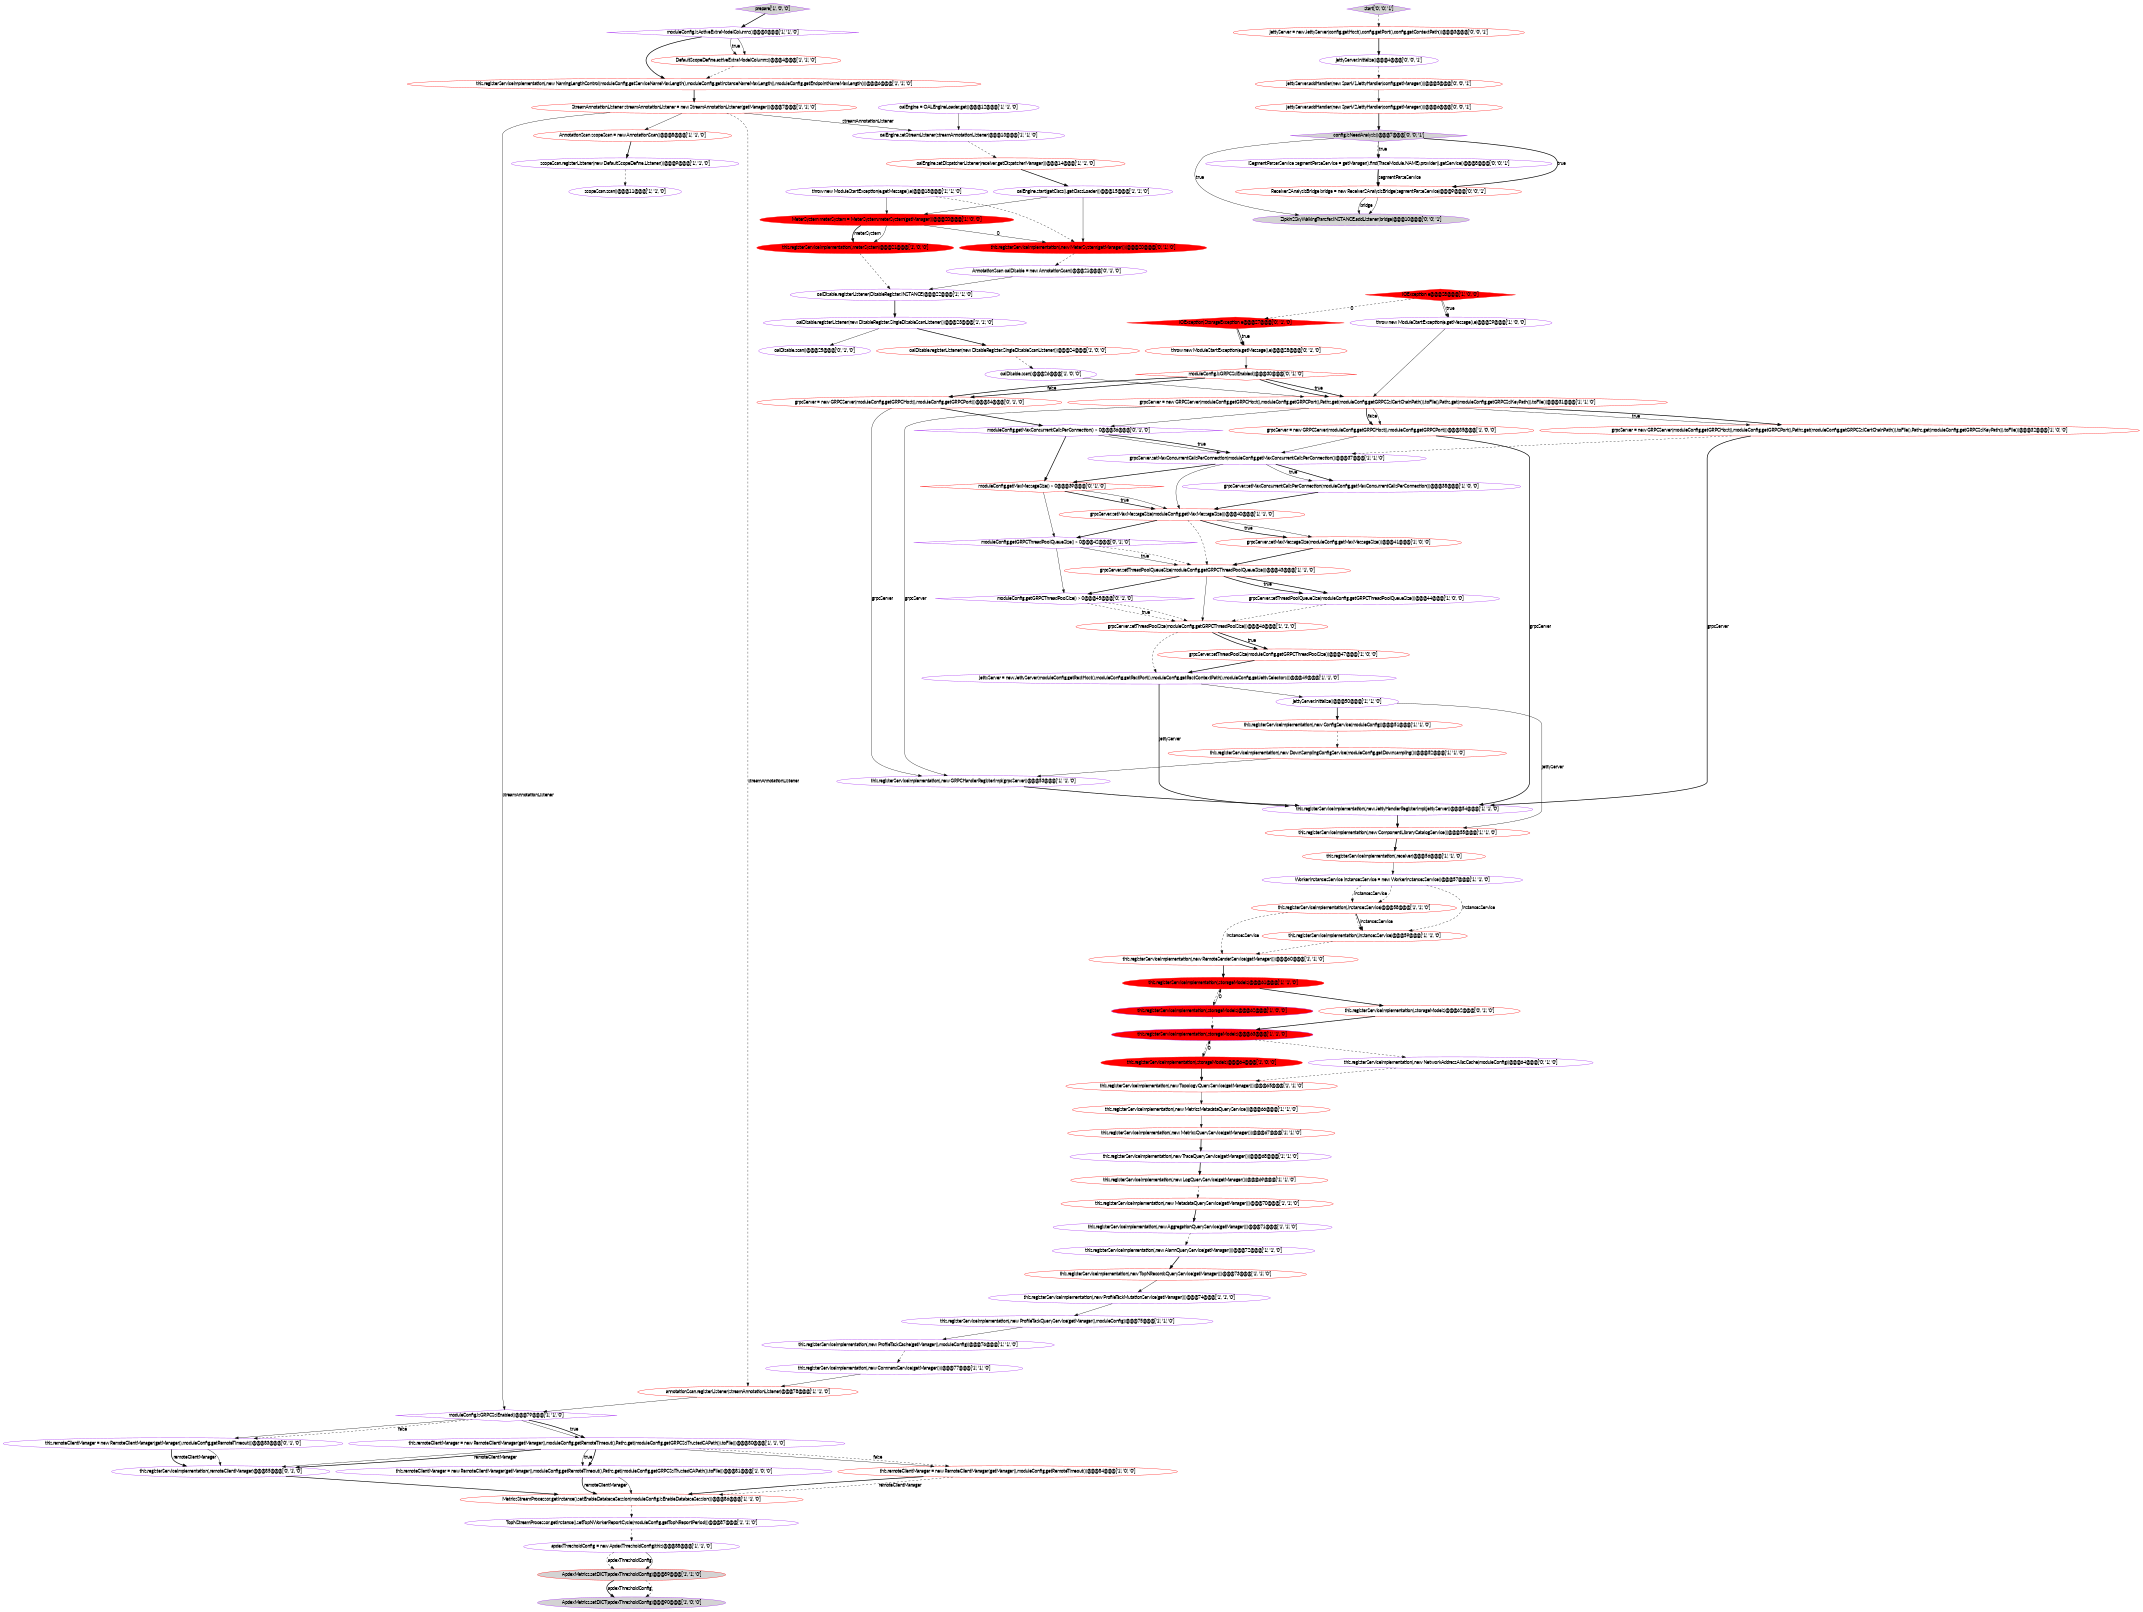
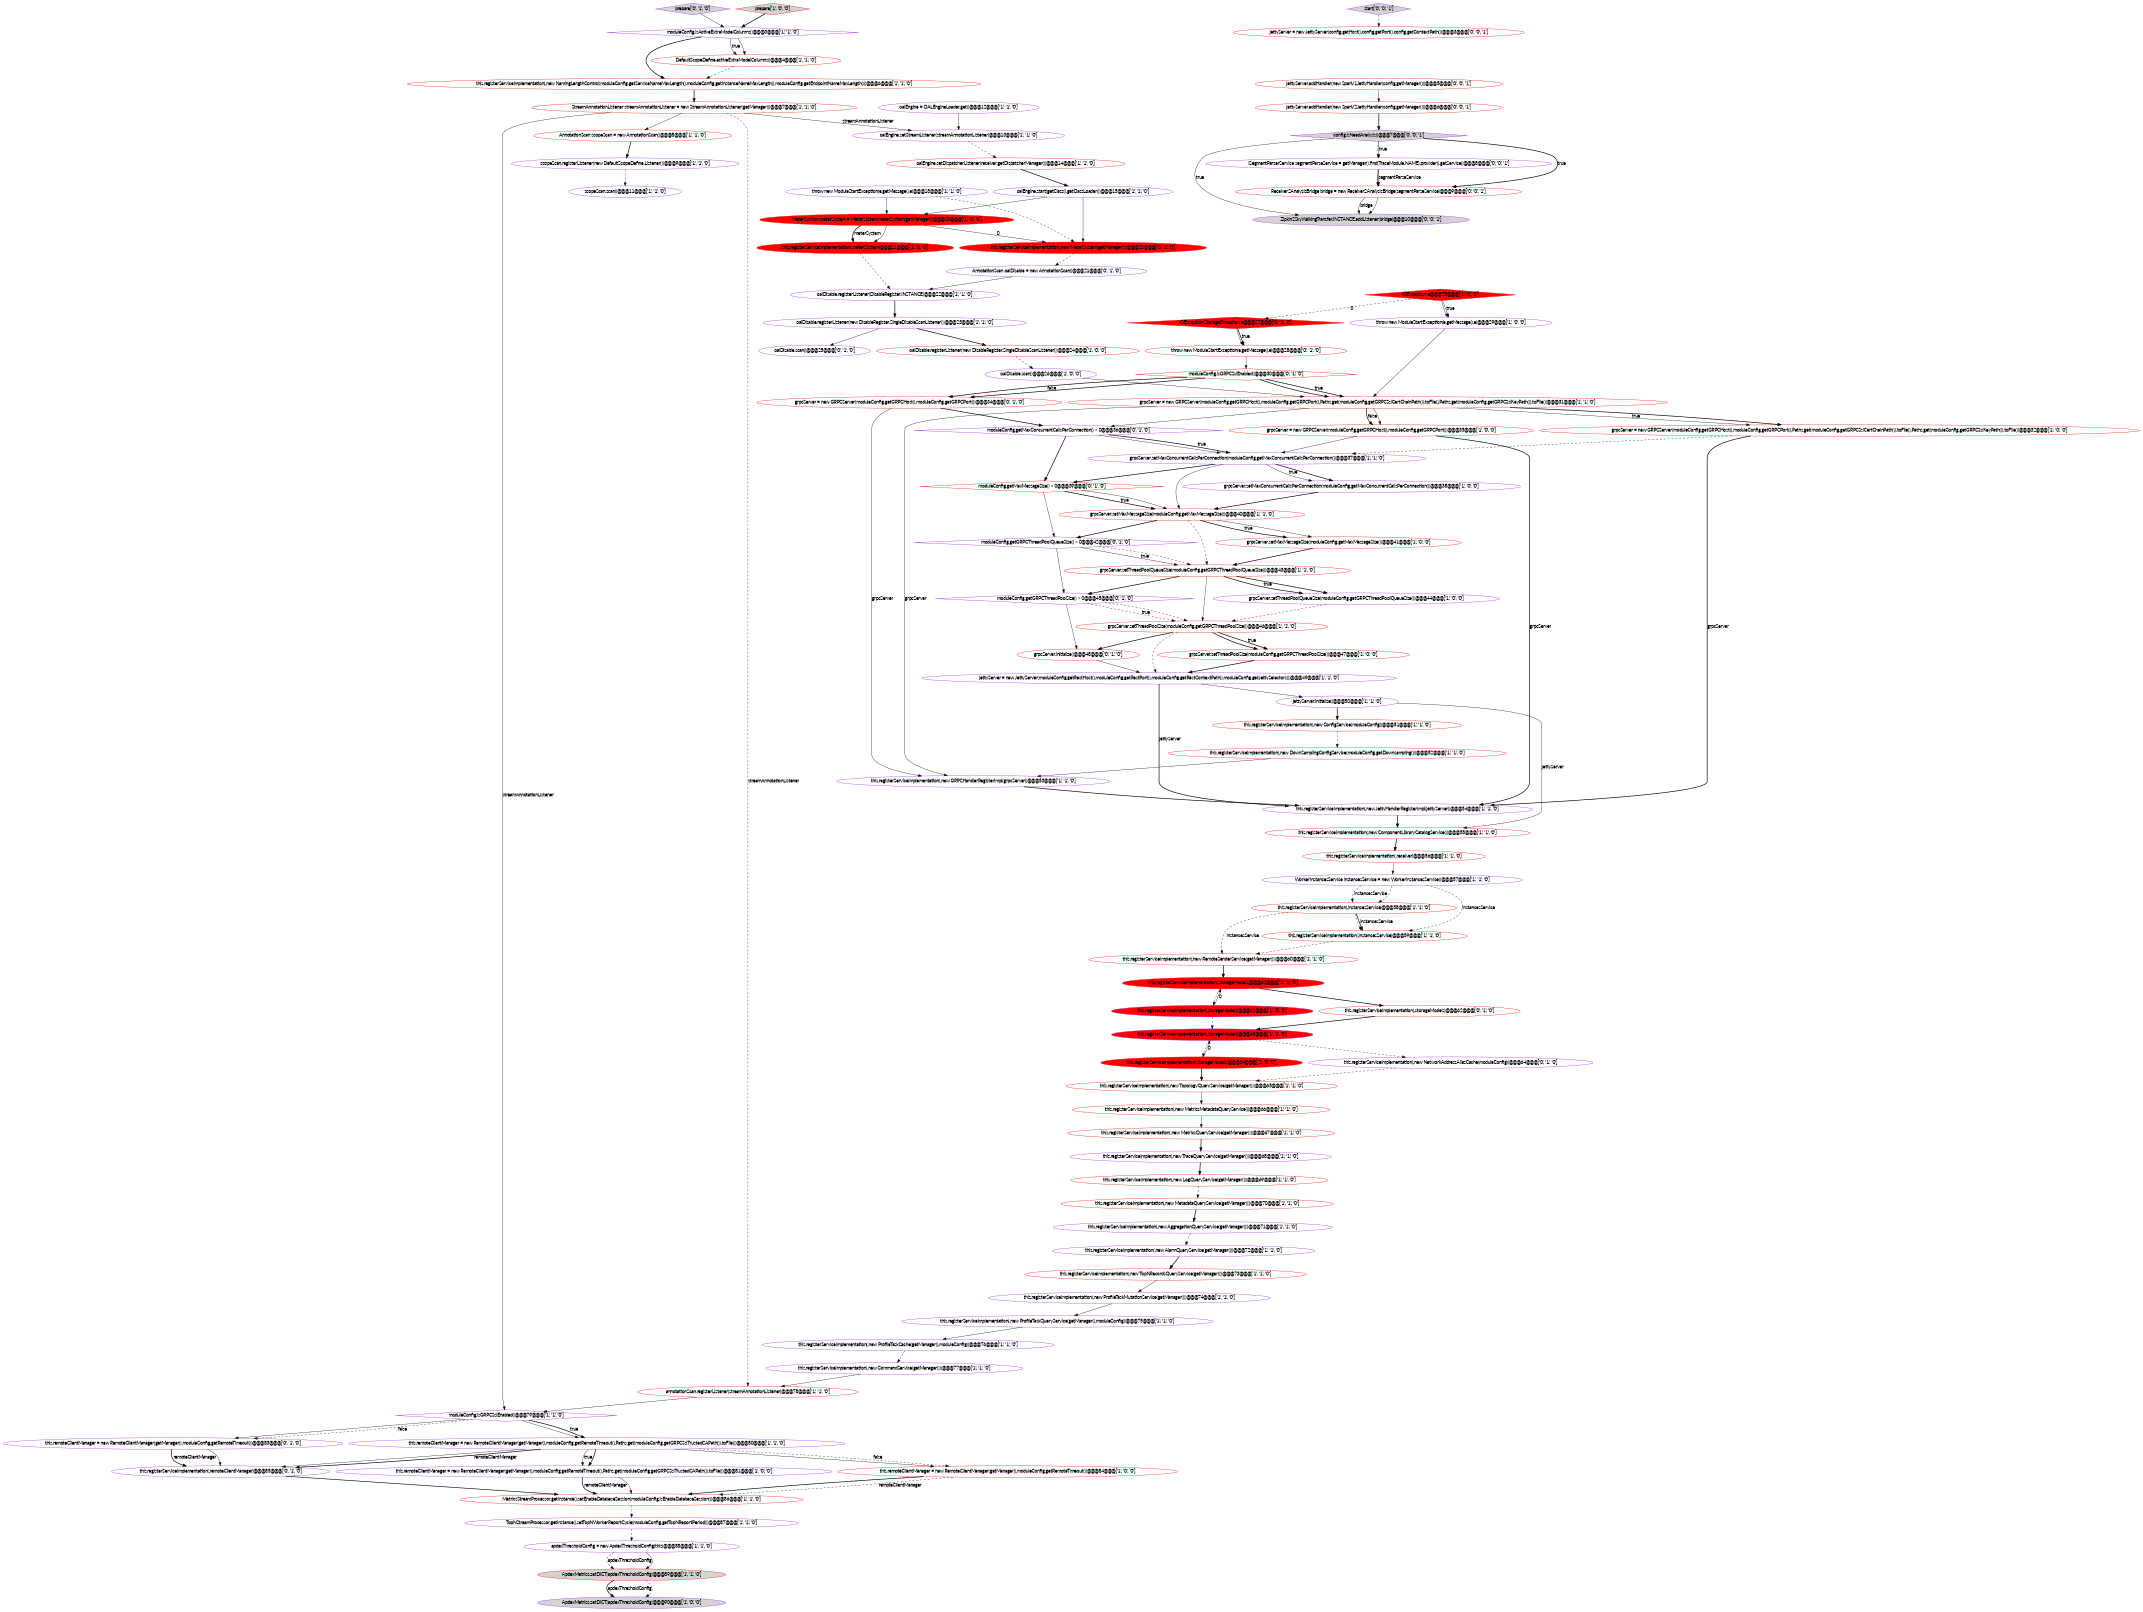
node "prepare['0', '1', '0']": added
node "prepare['1', '0', '0']": color purple -> red
node "jettyServer.initialize()@@@4@@@['0', '0', '1']": removed
node "grpcServer.initialize()@@@48@@@['0', '1', '0']": added
